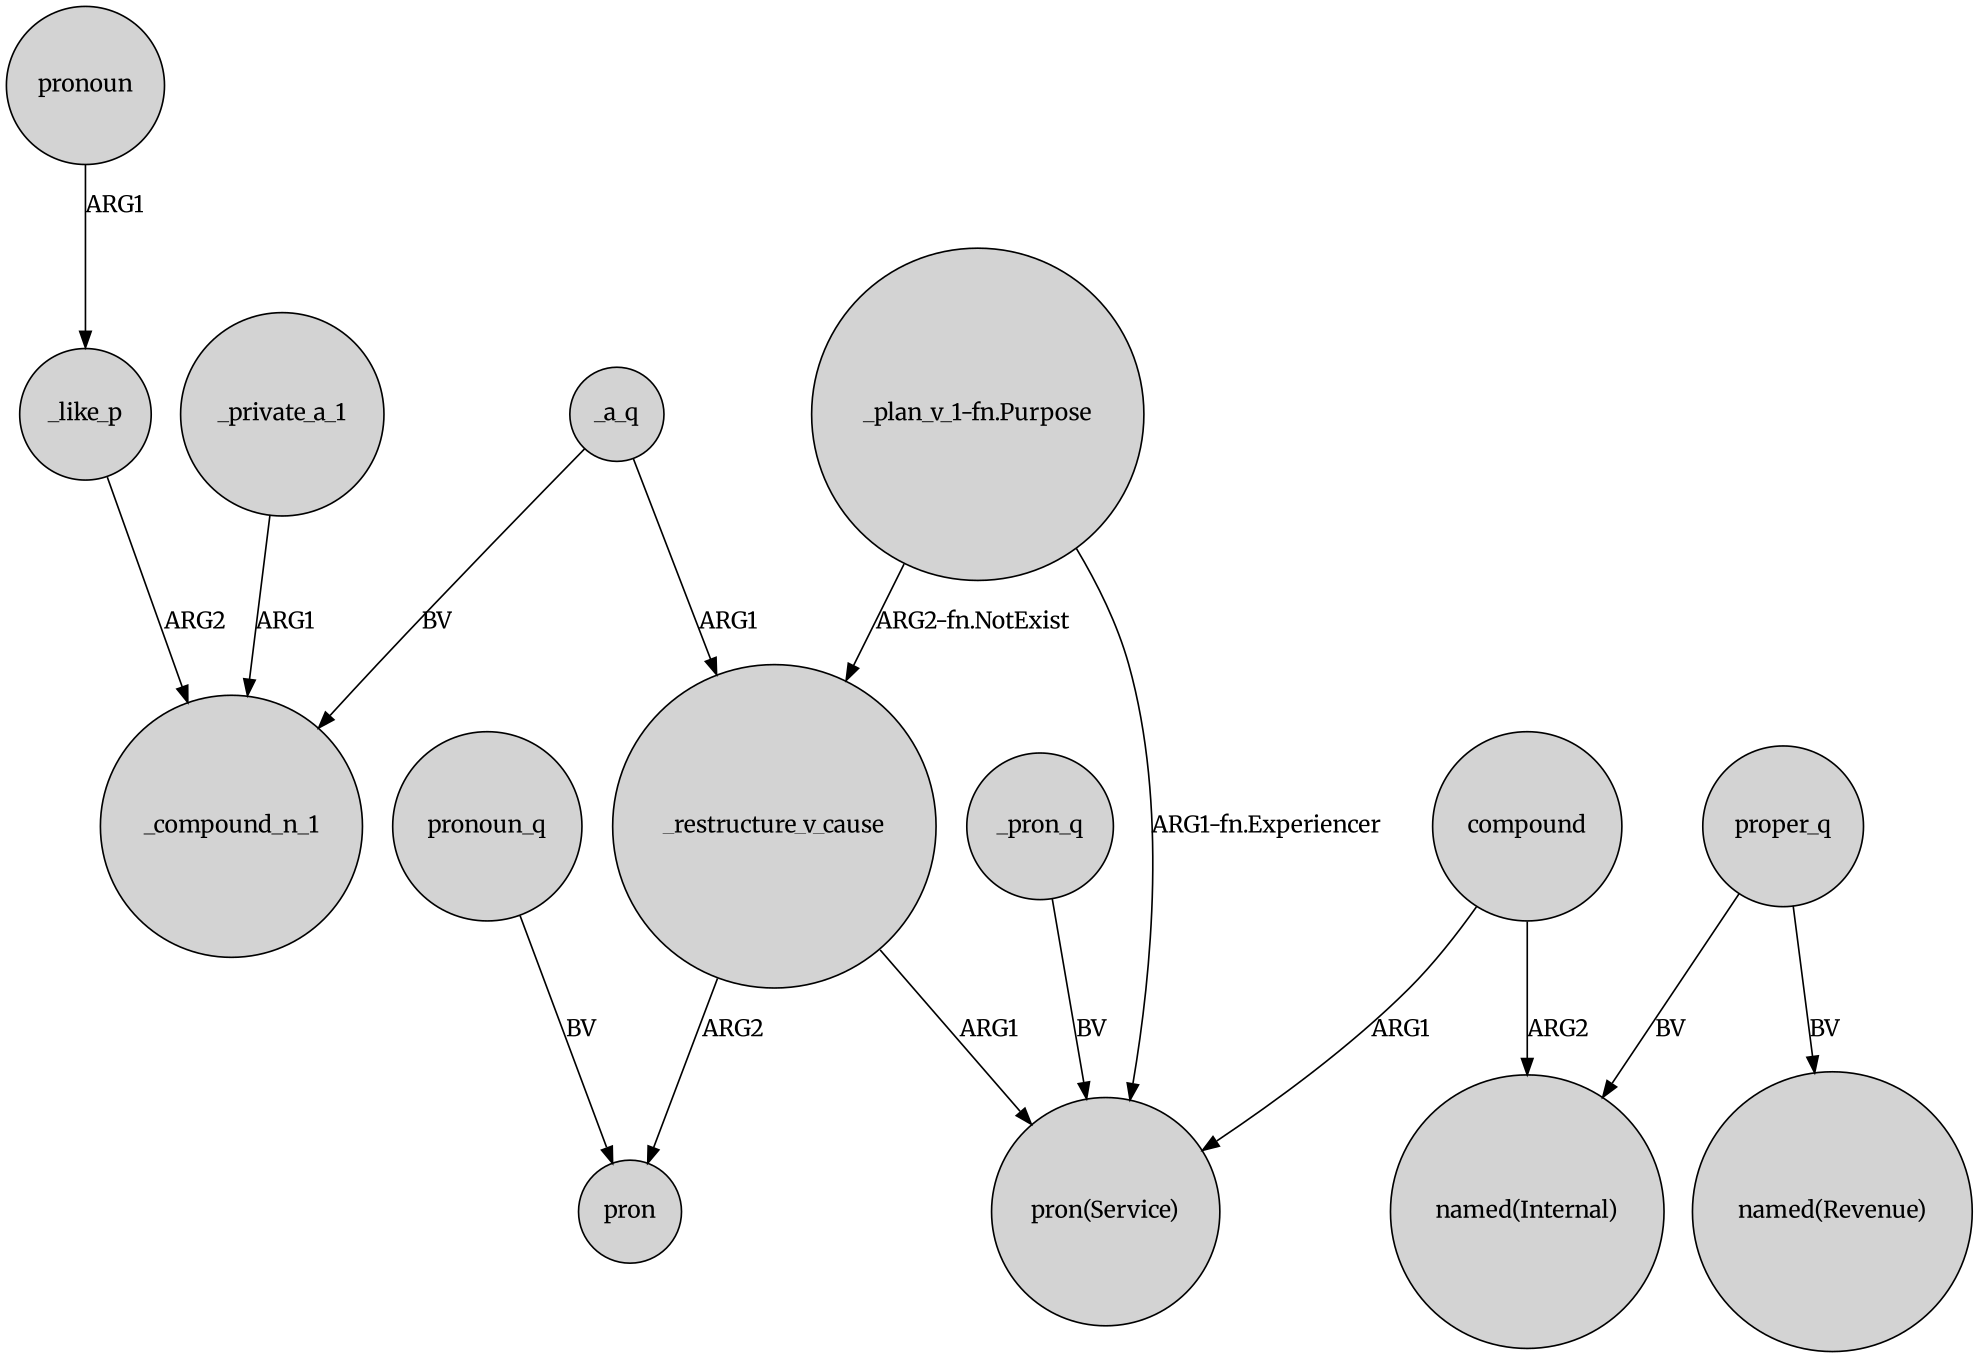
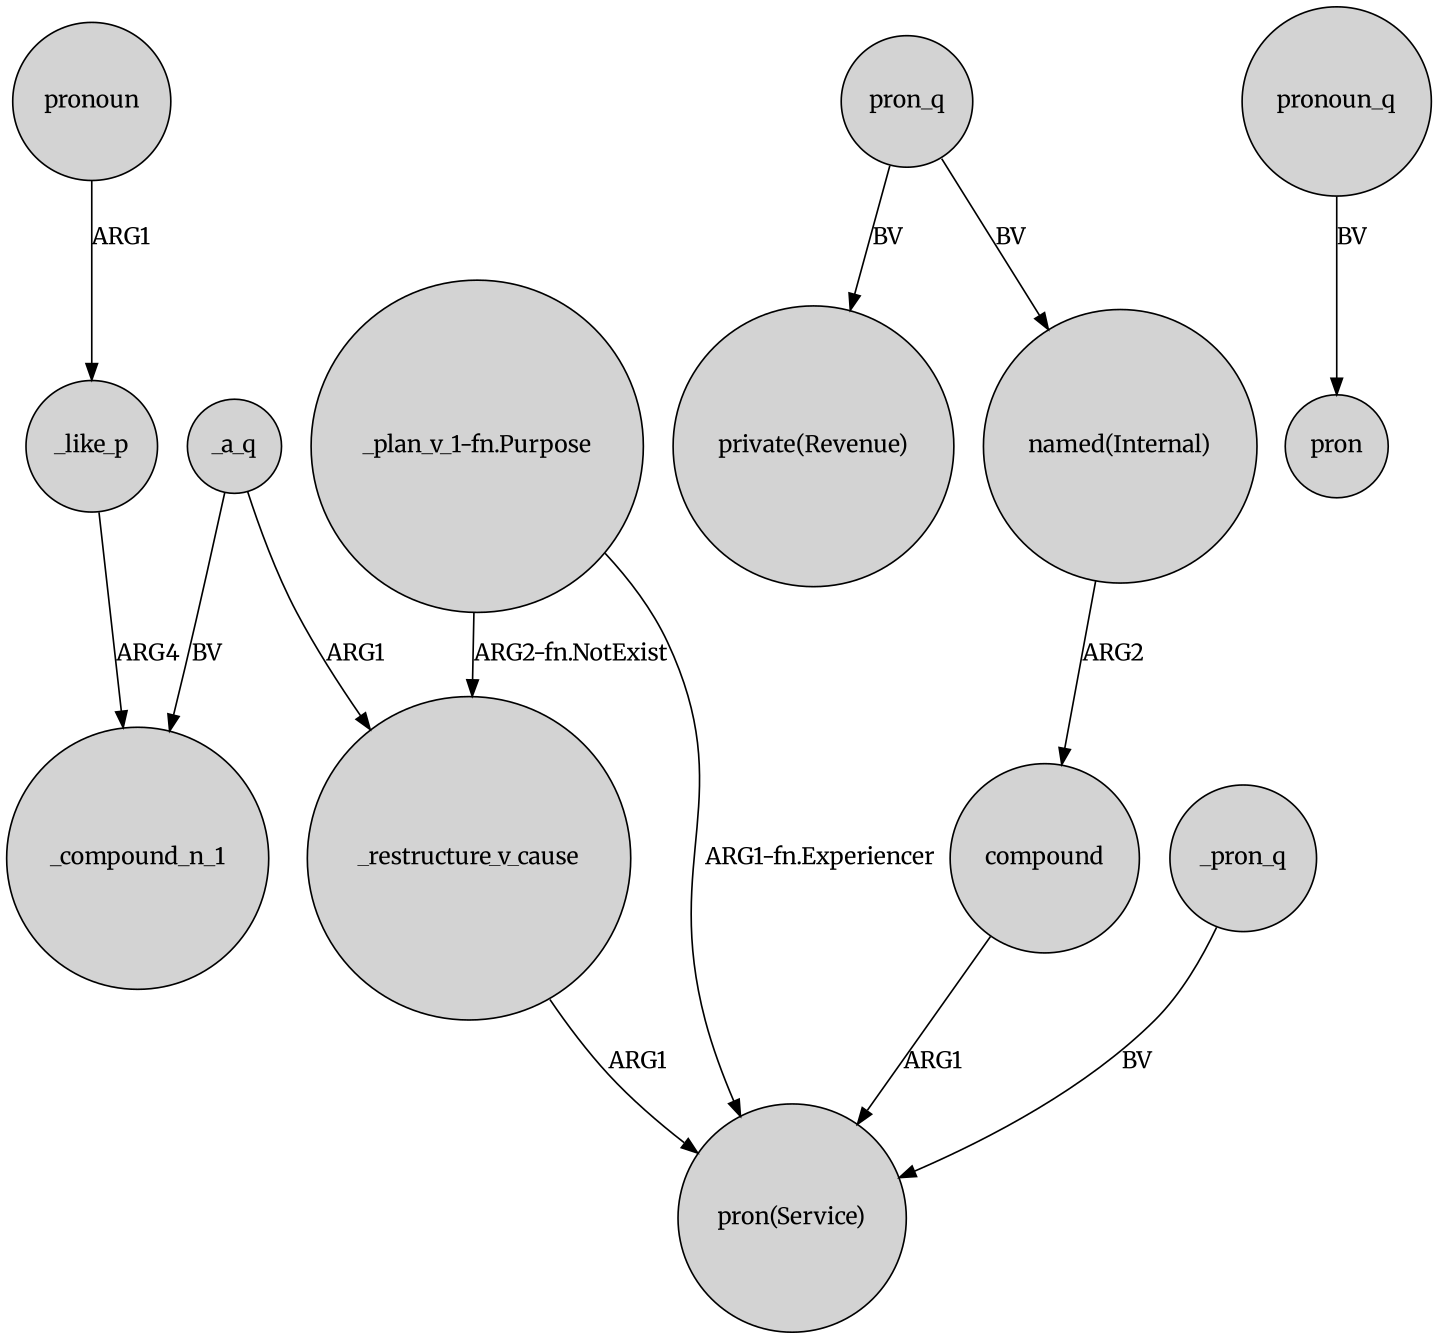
node "_private_a_1": removed
edge "_like_p" -> "_compound_n_1": label "ARG2" -> "ARG4"
node "proper_q": label "proper_q" -> "pron_q"
edge "compound" -> "named(Internal)": reversed
edge "_restructure_v_cause" -> "pron": removed, label "ARG2"
node "named(Revenue)": label "named(Revenue)" -> "private(Revenue)"
